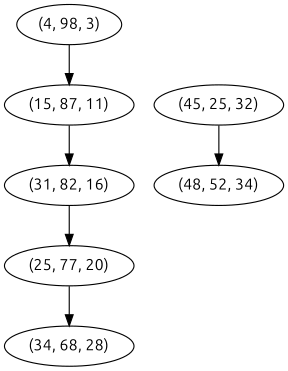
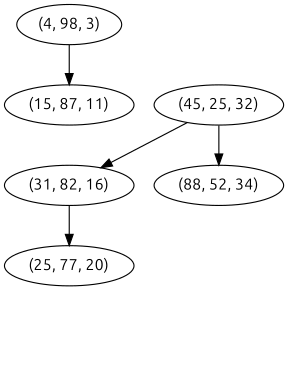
edge "(15, 87, 11)" -> "(31, 82, 16)": now "(45, 25, 32)" -> "(31, 82, 16)"
node "(48, 52, 34)": label "(48, 52, 34)" -> "(88, 52, 34)"
node "(34, 68, 28)": removed
